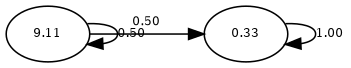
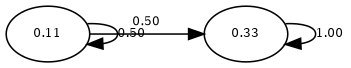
node "9.11": label "9.11" -> "0.11"
